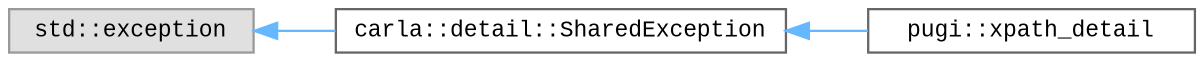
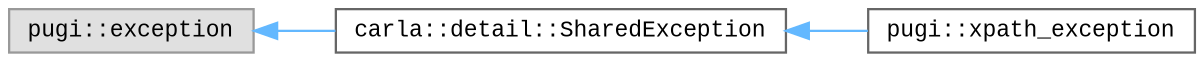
node "std::exception": label "std::exception" -> "pugi::exception"
node "pugi::xpath_detail": label "pugi::xpath_detail" -> "pugi::xpath_exception"
